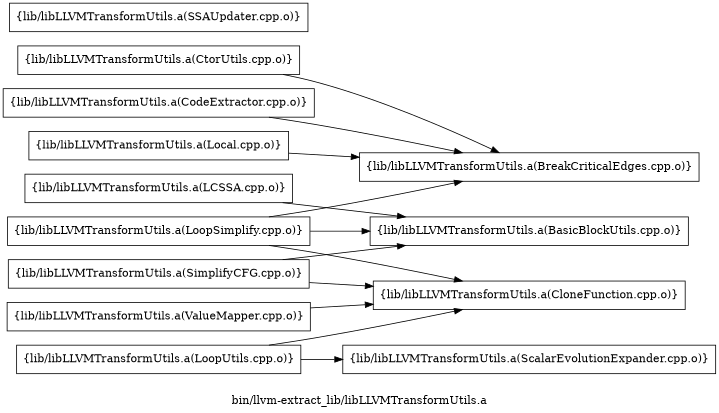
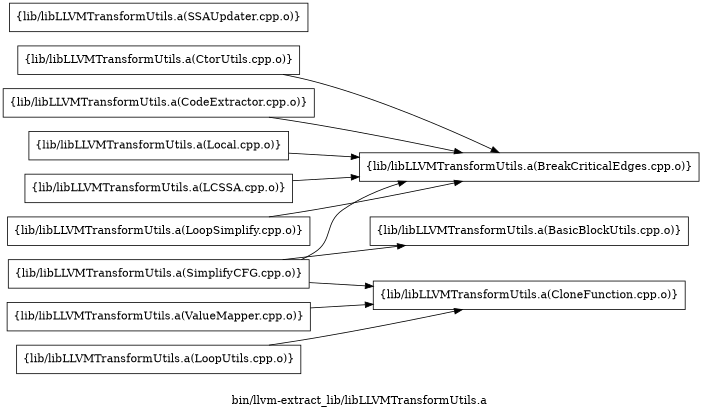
edge "{lib/libLLVMTransformUtils.a(LCSSA.cpp.o)}" -> "{lib/libLLVMTransformUtils.a(BasicBlockUtils.cpp.o)}": now "{lib/libLLVMTransformUtils.a(LCSSA.cpp.o)}" -> "{lib/libLLVMTransformUtils.a(BreakCriticalEdges.cpp.o)}"
edge "{lib/libLLVMTransformUtils.a(SimplifyCFG.cpp.o)}" -> "{lib/libLLVMTransformUtils.a(BreakCriticalEdges.cpp.o)}": added
edge "{lib/libLLVMTransformUtils.a(LoopSimplify.cpp.o)}" -> "{lib/libLLVMTransformUtils.a(BasicBlockUtils.cpp.o)}": removed
edge "{lib/libLLVMTransformUtils.a(LoopSimplify.cpp.o)}" -> "{lib/libLLVMTransformUtils.a(CloneFunction.cpp.o)}": removed
node "{lib/libLLVMTransformUtils.a(ScalarEvolutionExpander.cpp.o)}": removed
